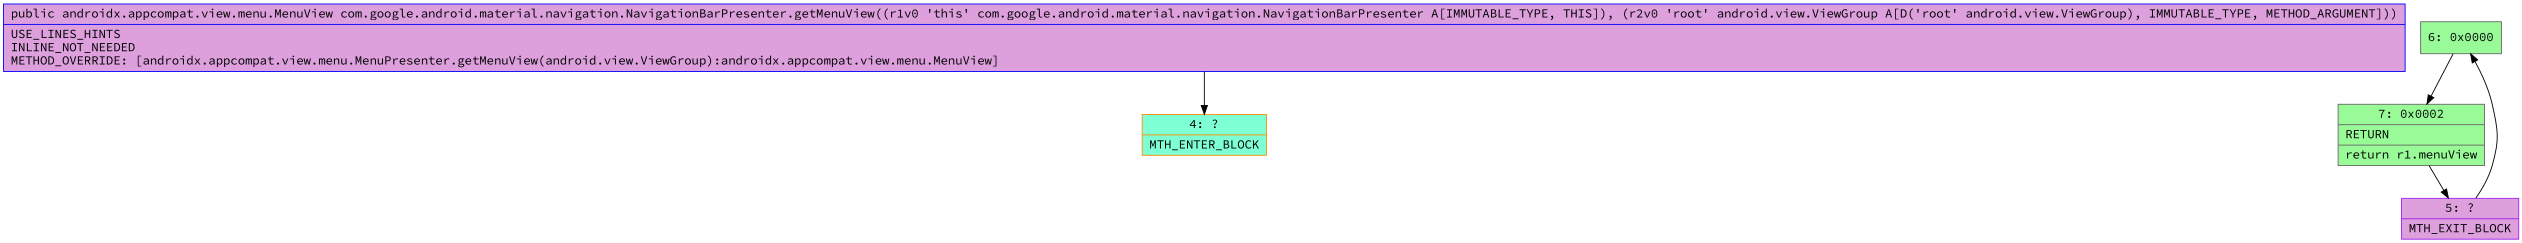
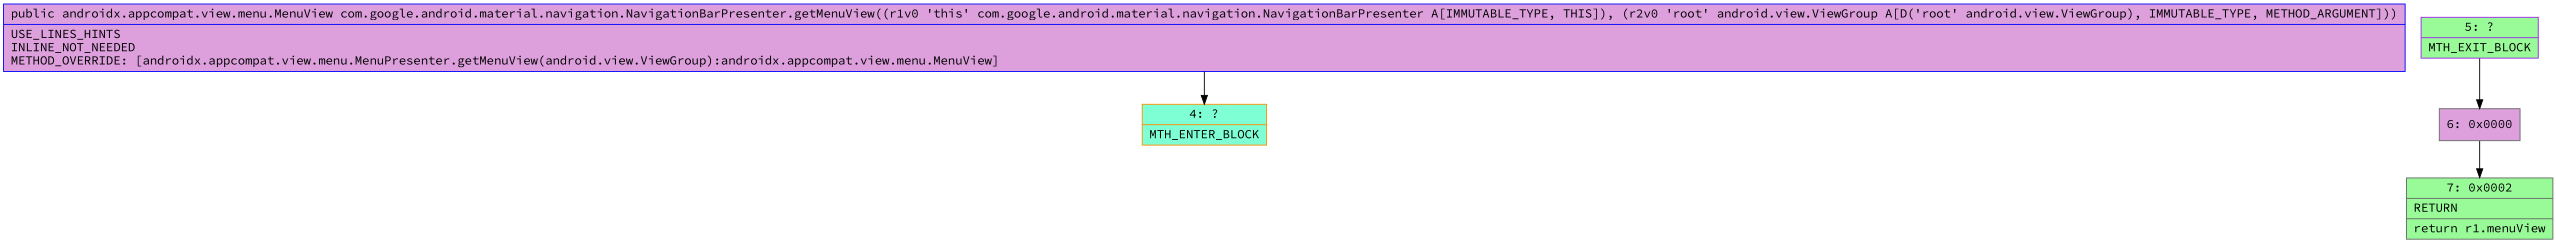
node "6: 0x0000": fillcolor palegreen -> plum
edge "7: 0x0002" -> "5: ?": removed
node "5: ?": fillcolor plum -> palegreen
